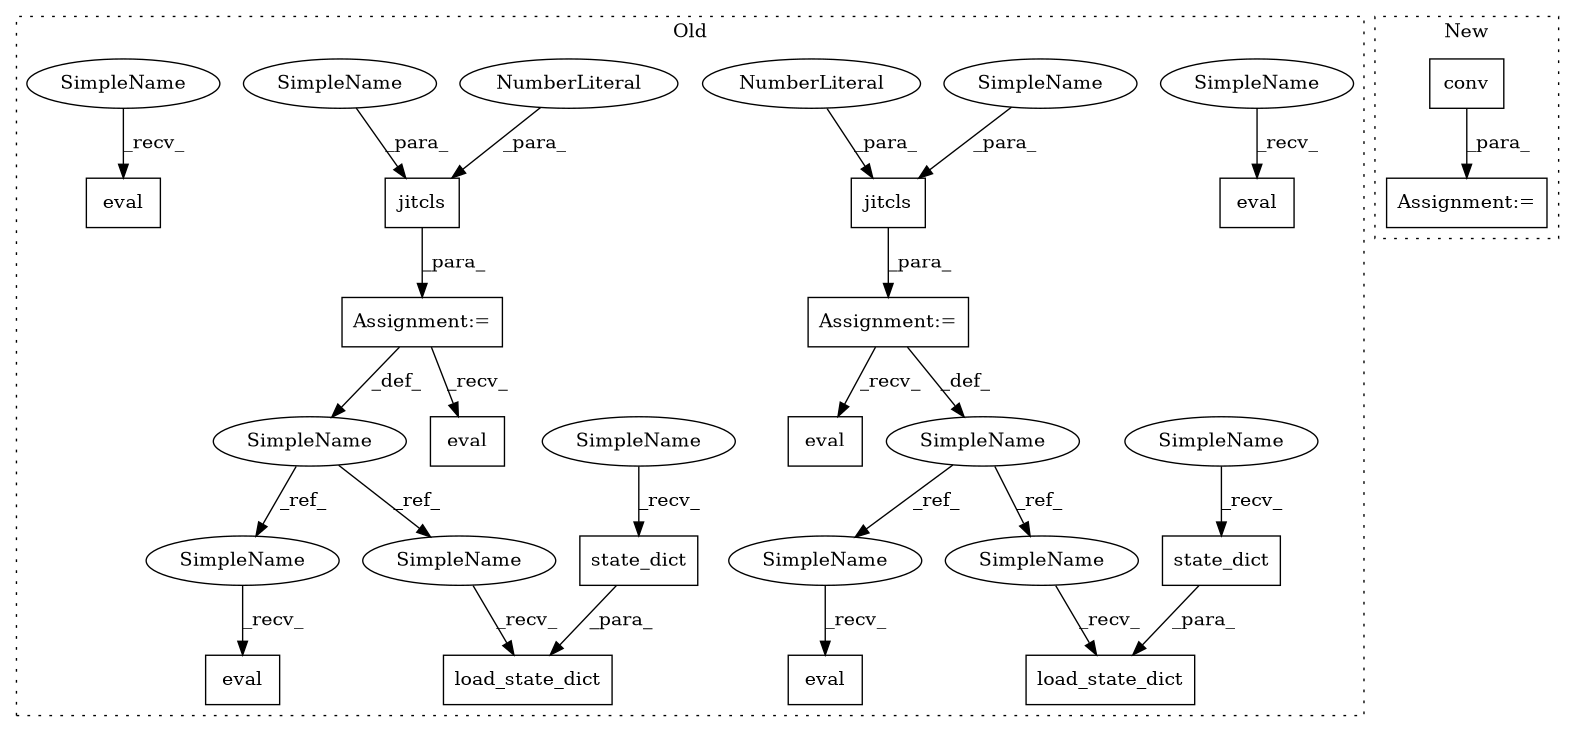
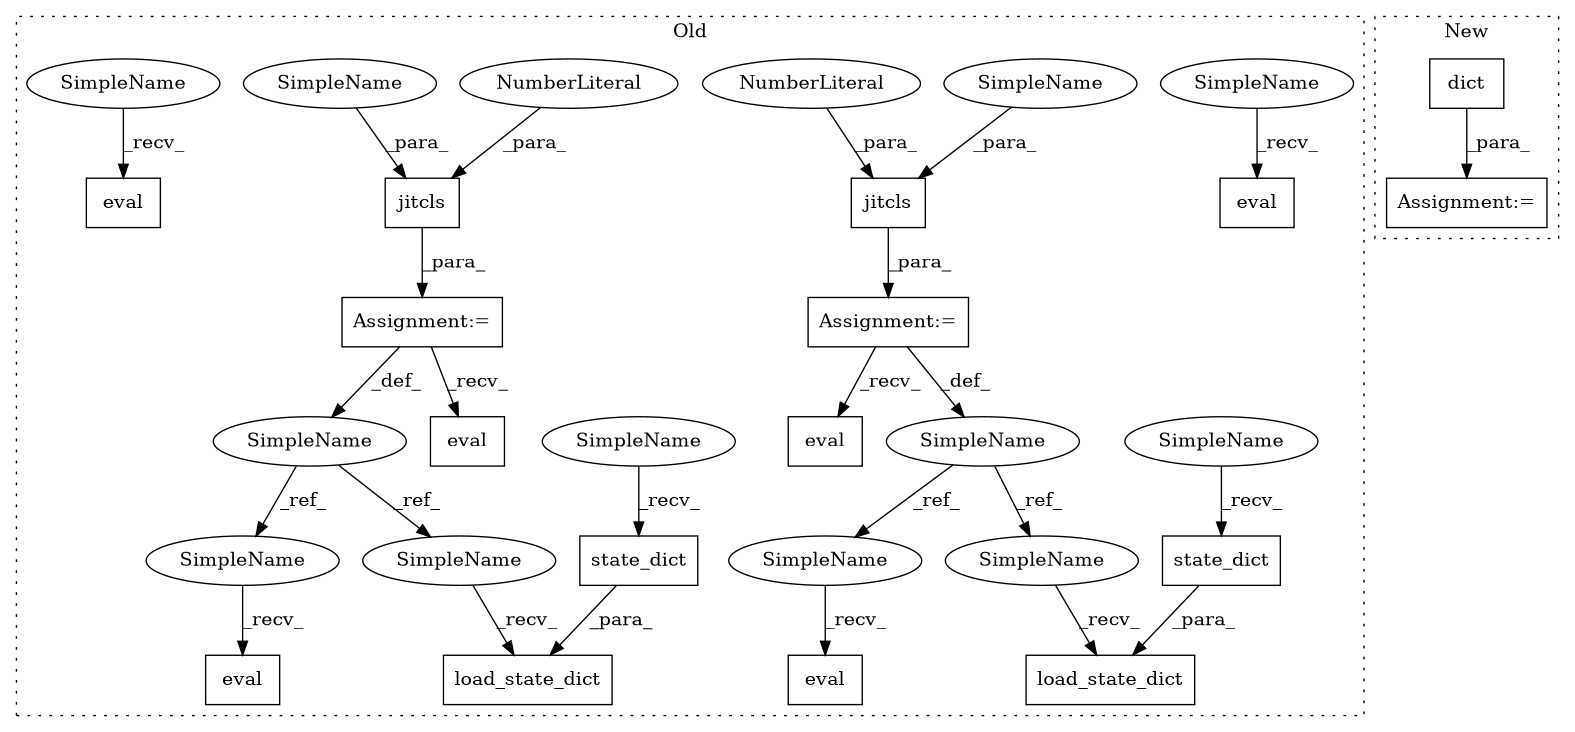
node "conv": label "conv" -> "dict"
